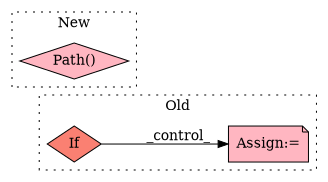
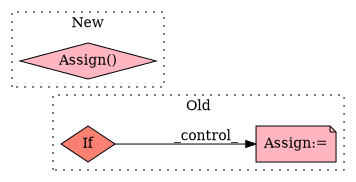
node "Path()": label "Path()" -> "Assign()"
